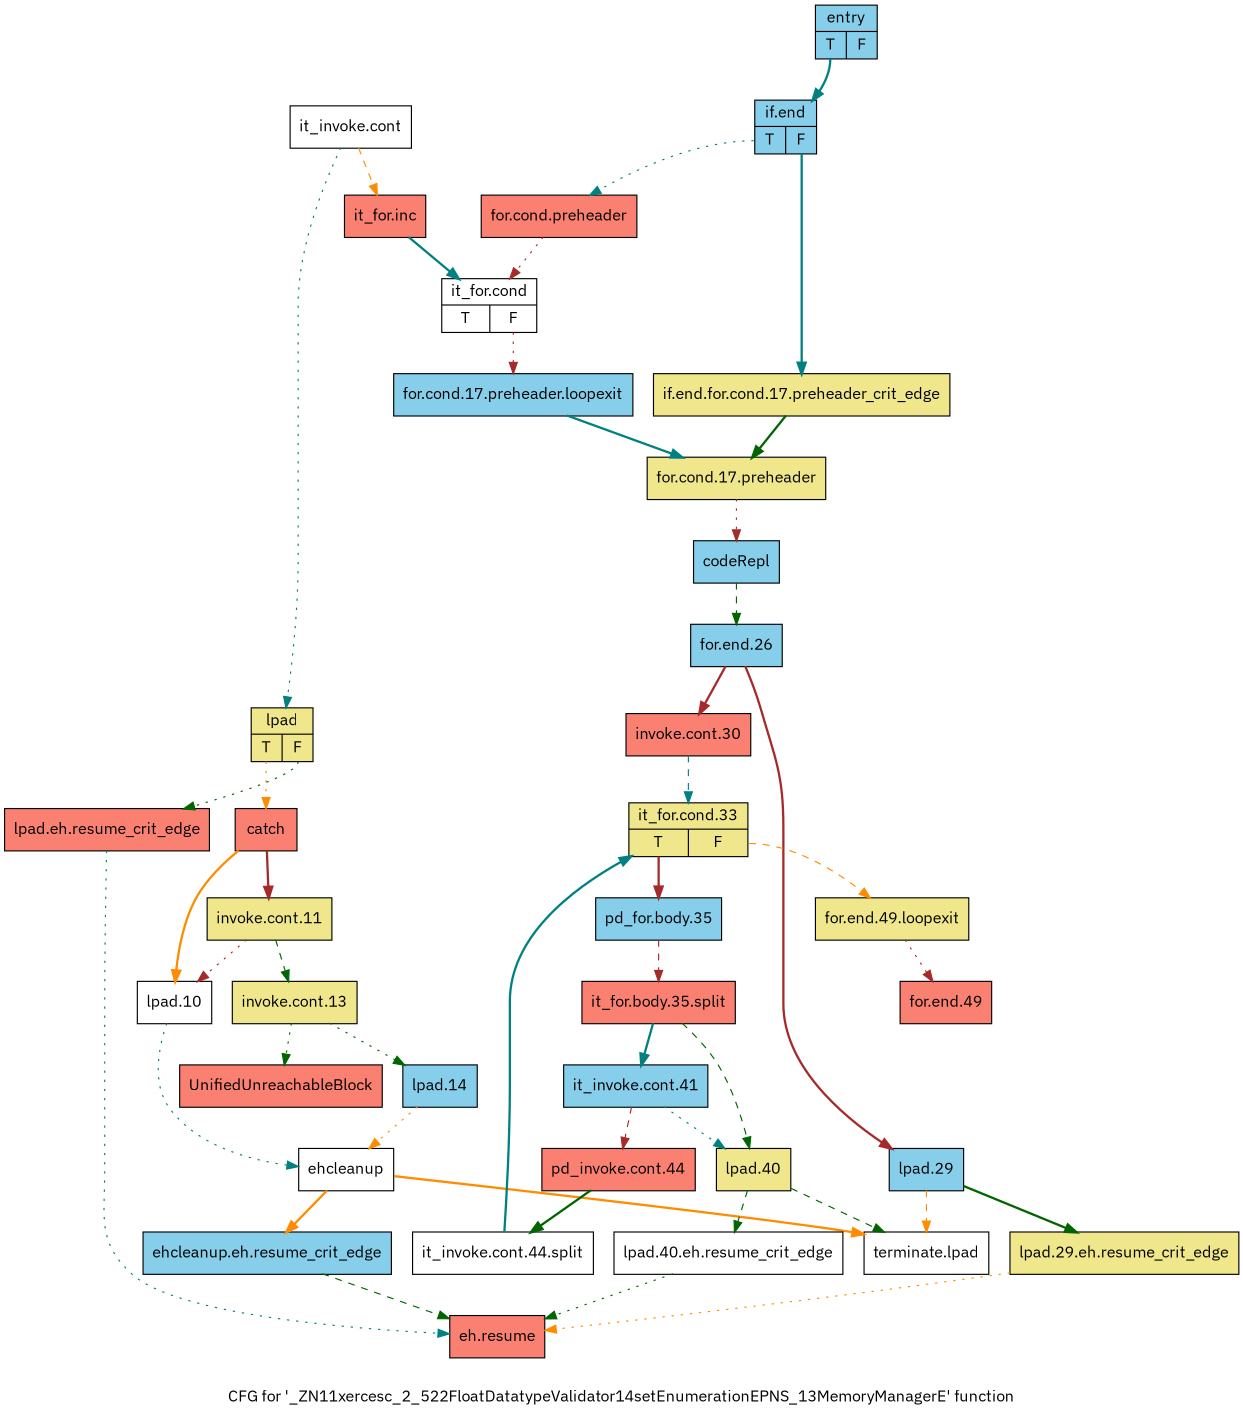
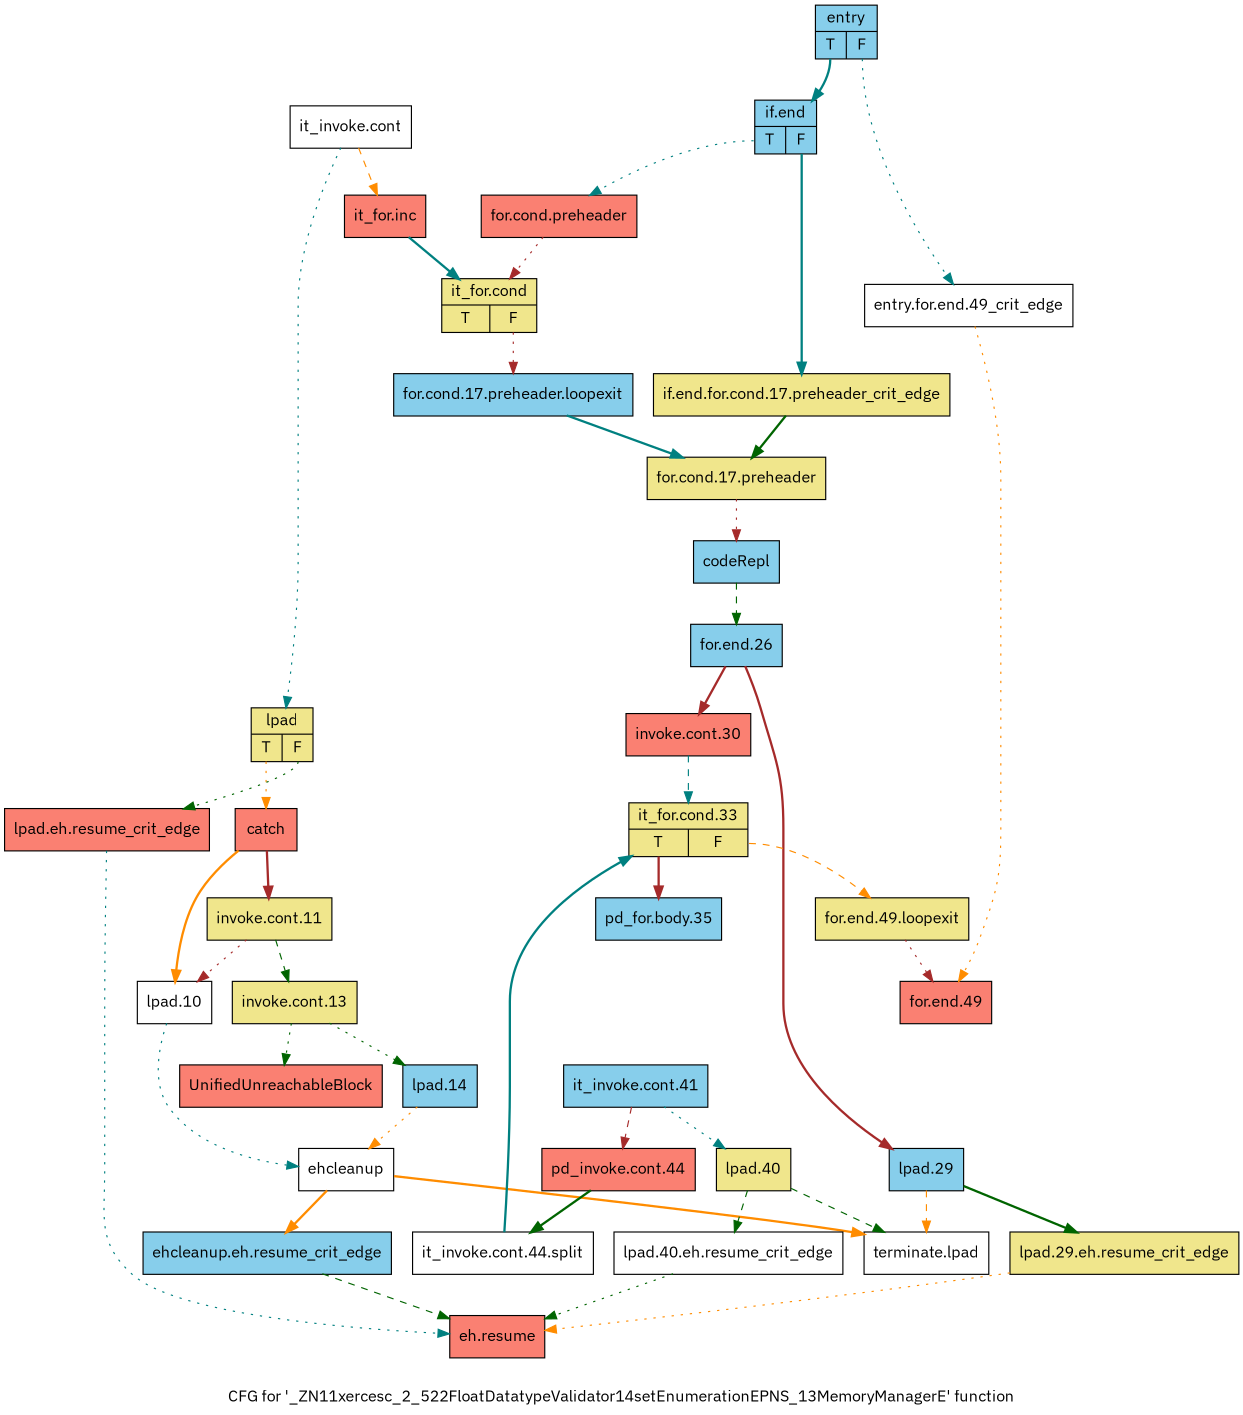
node "it_for.cond": fillcolor white -> khaki
node "entry.for.end.49_crit_edge": added
node "it_for.body.35.split": removed
